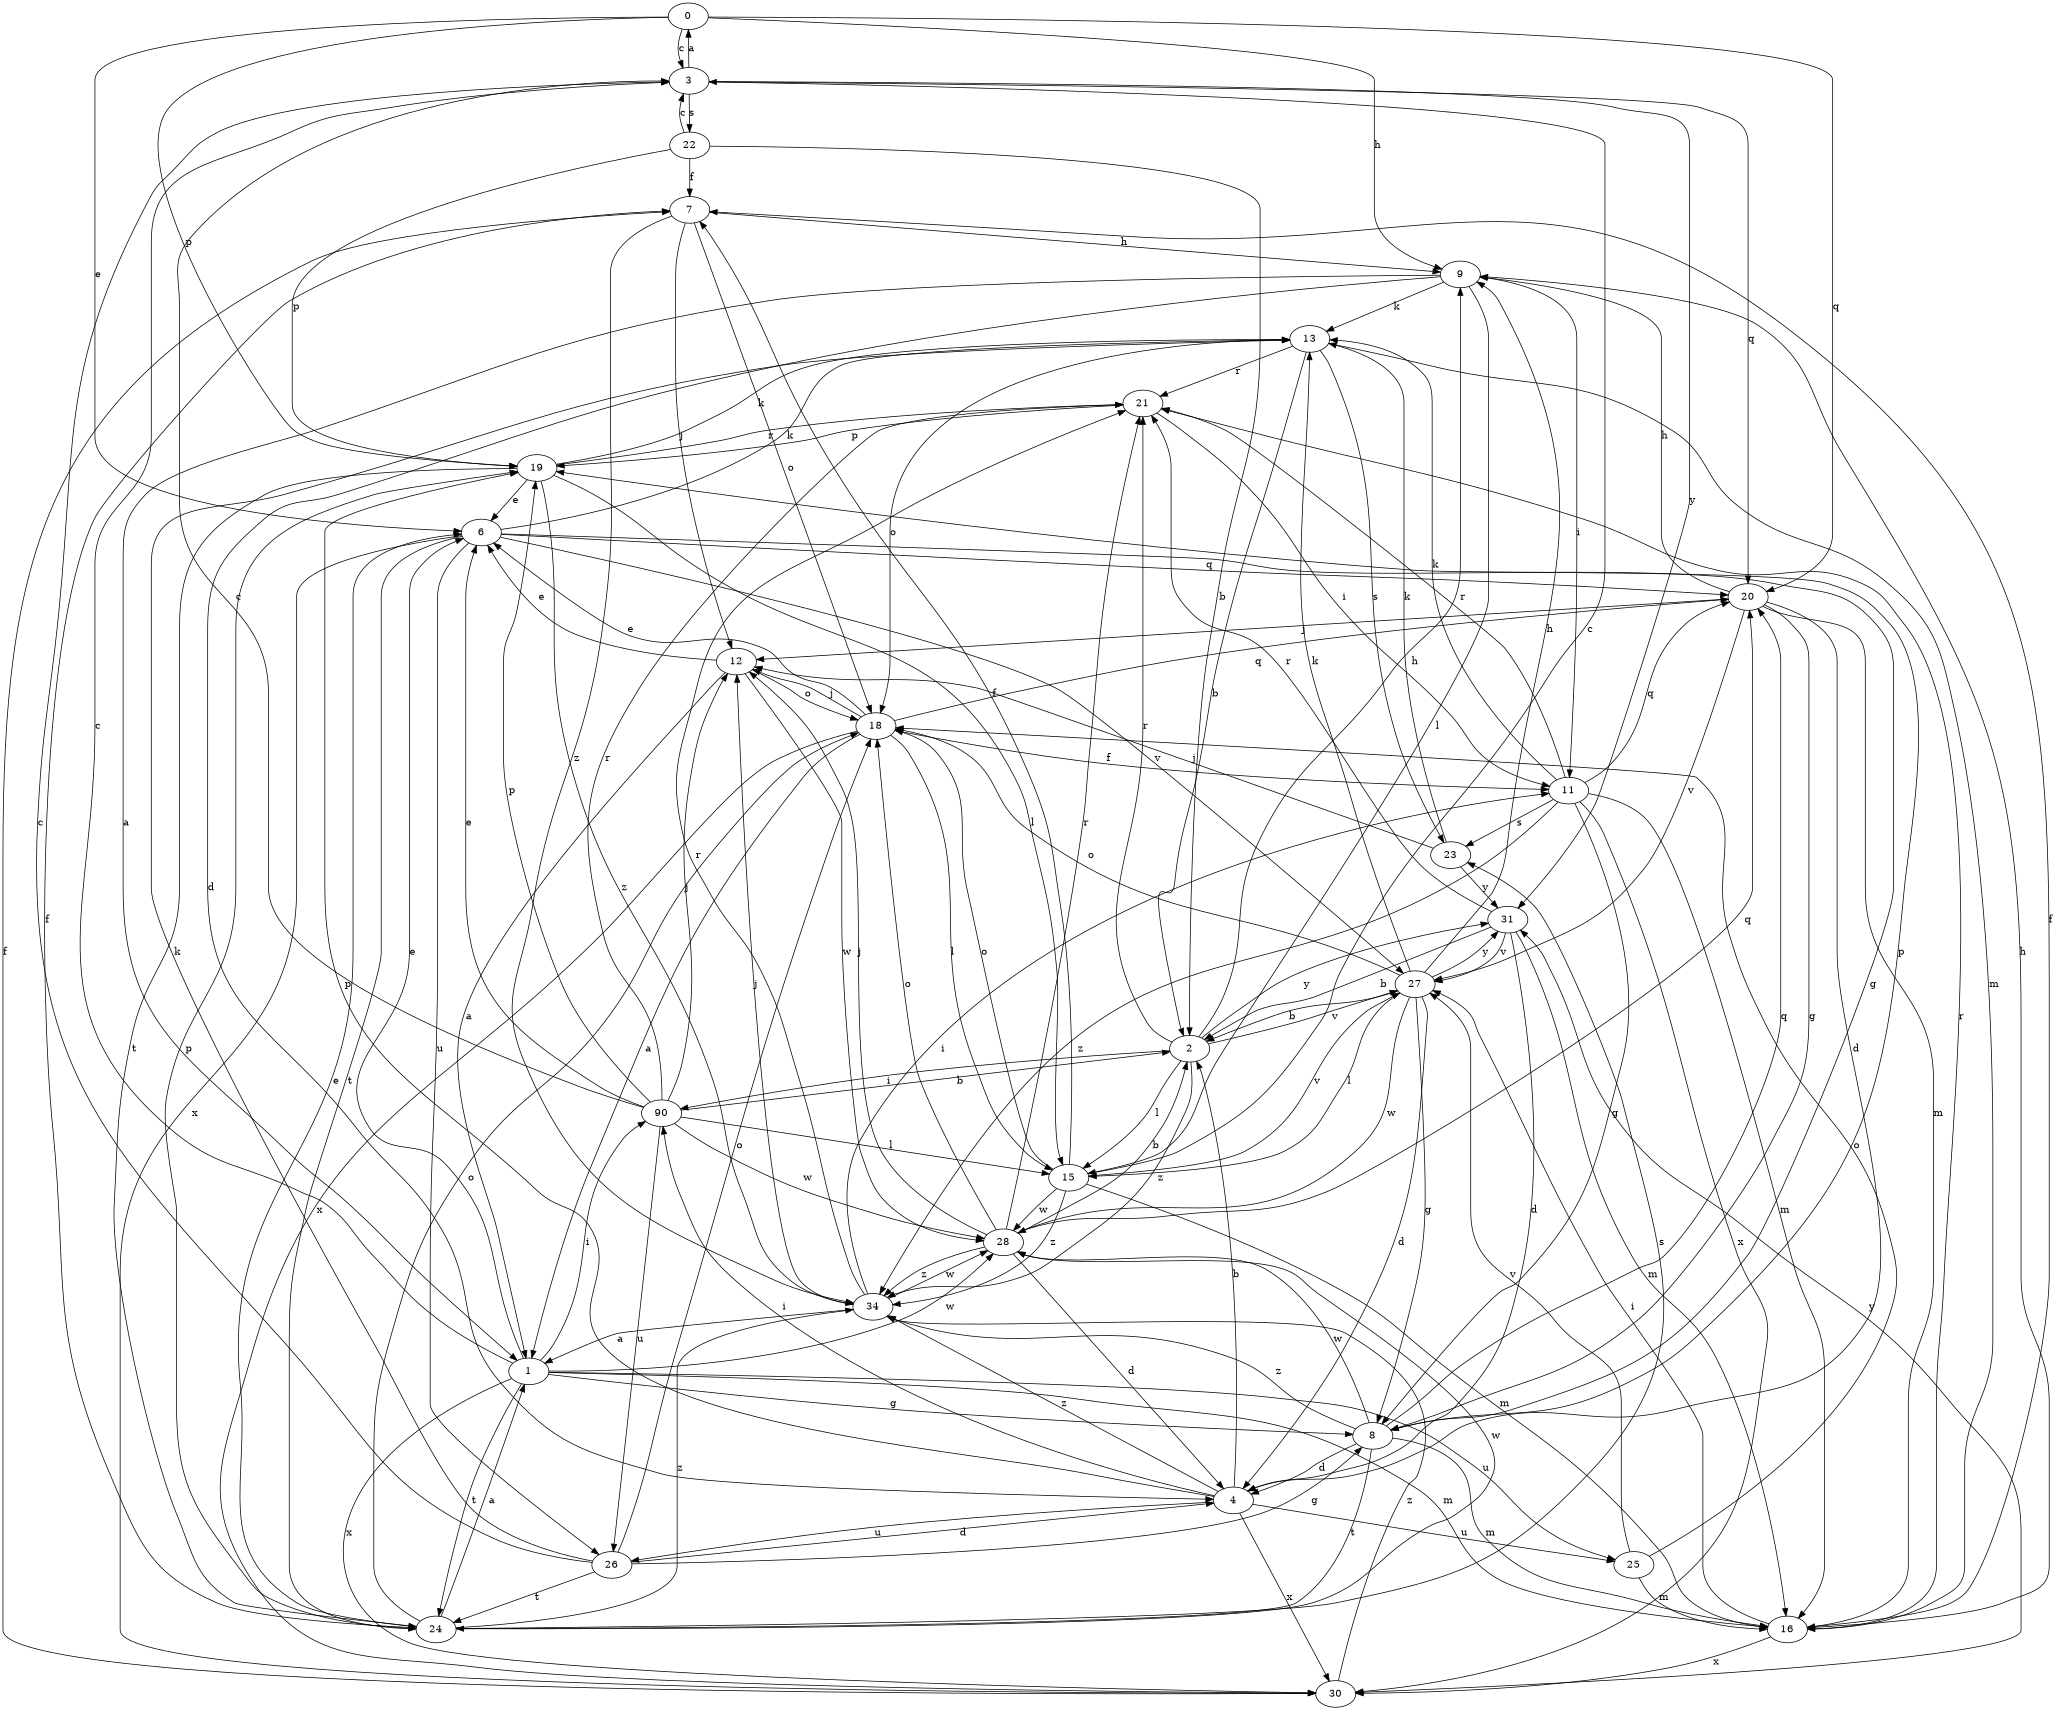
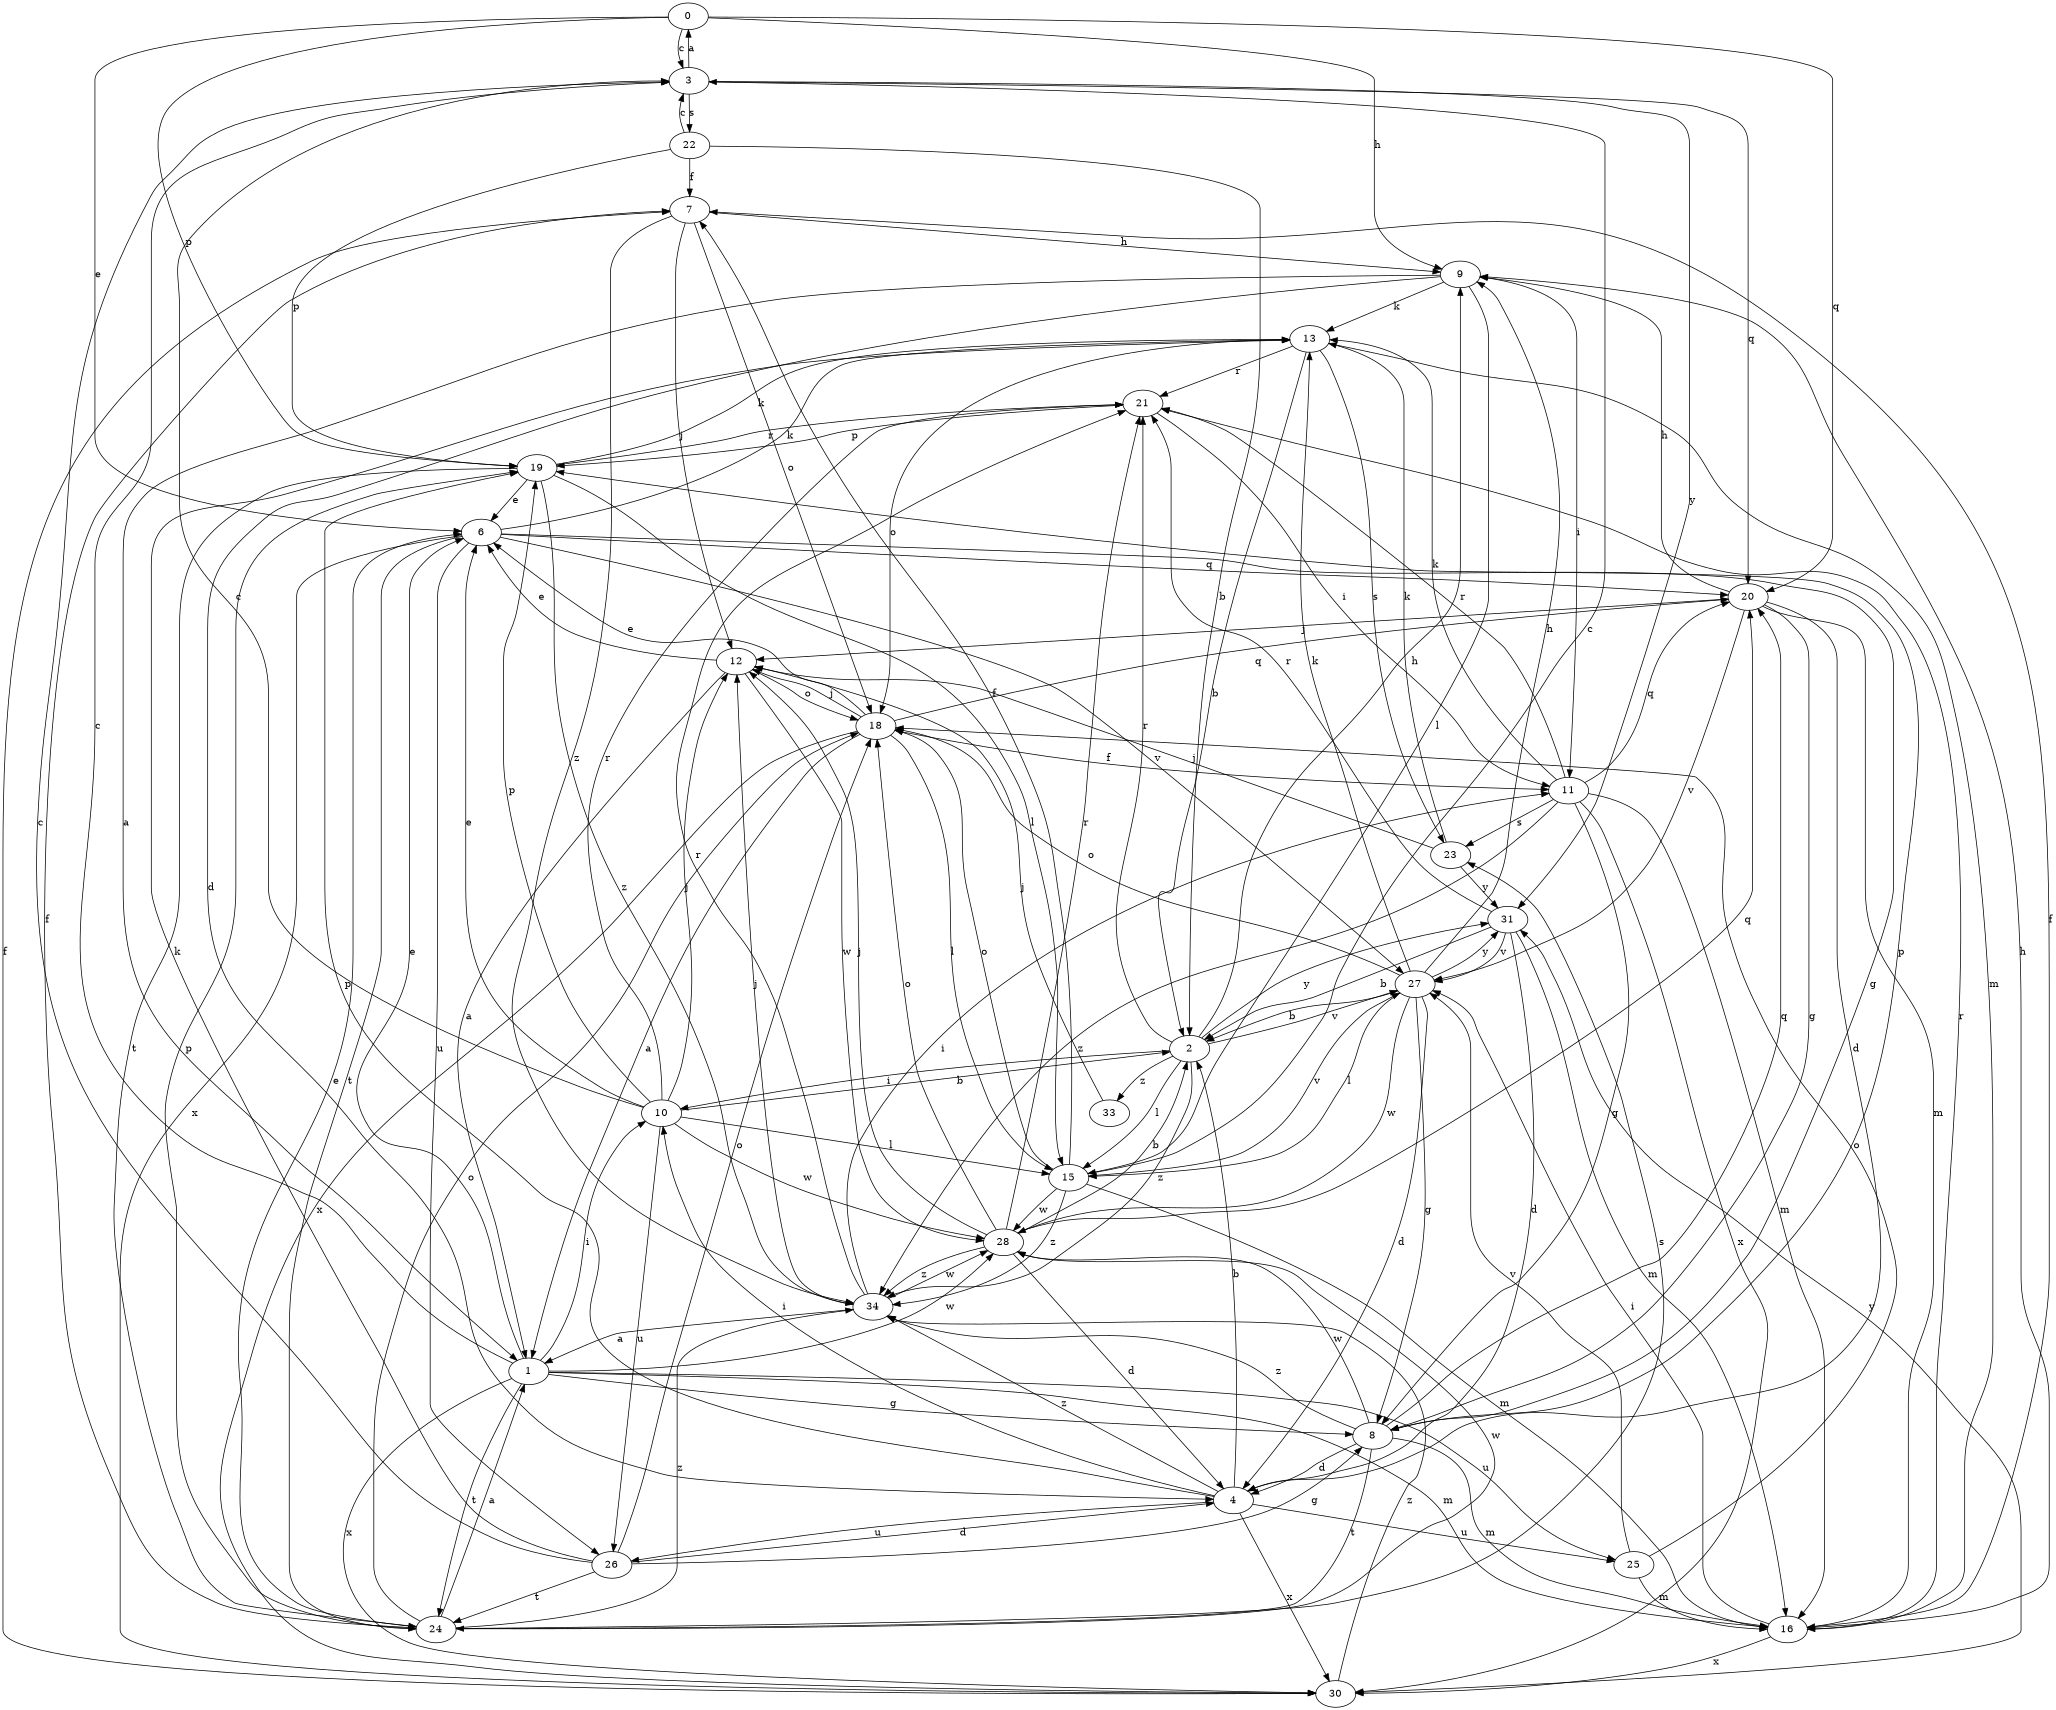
node "90": label "90" -> "10"
node "33": added
